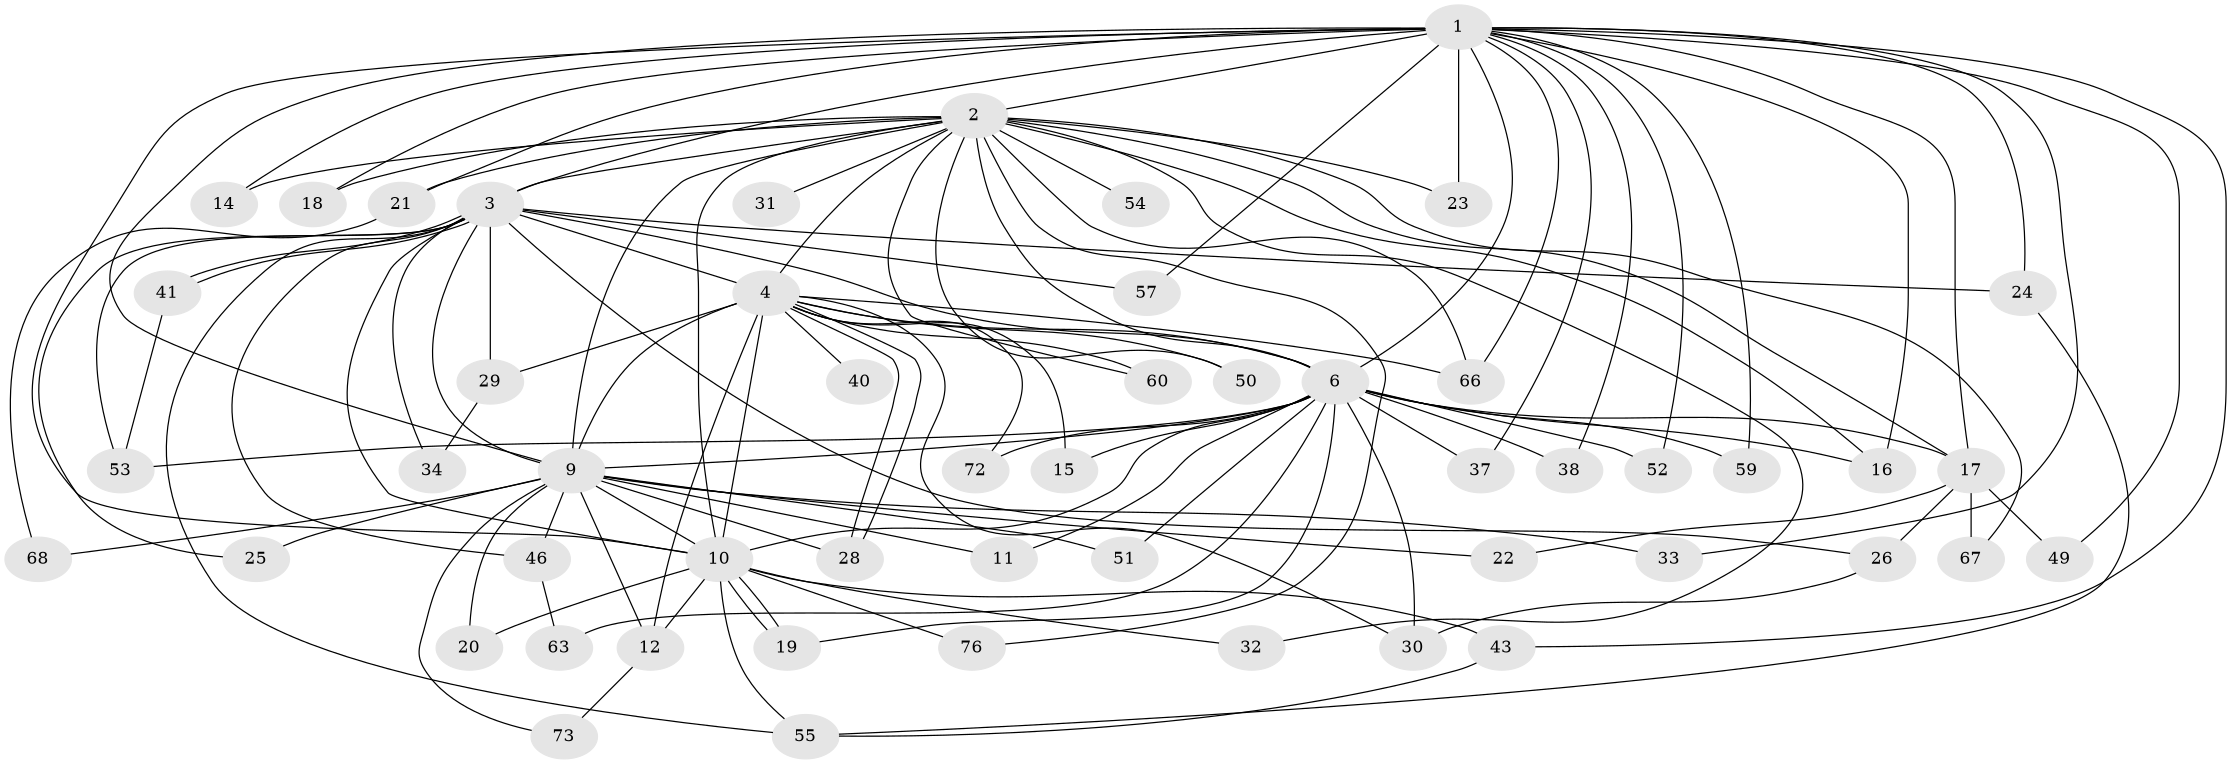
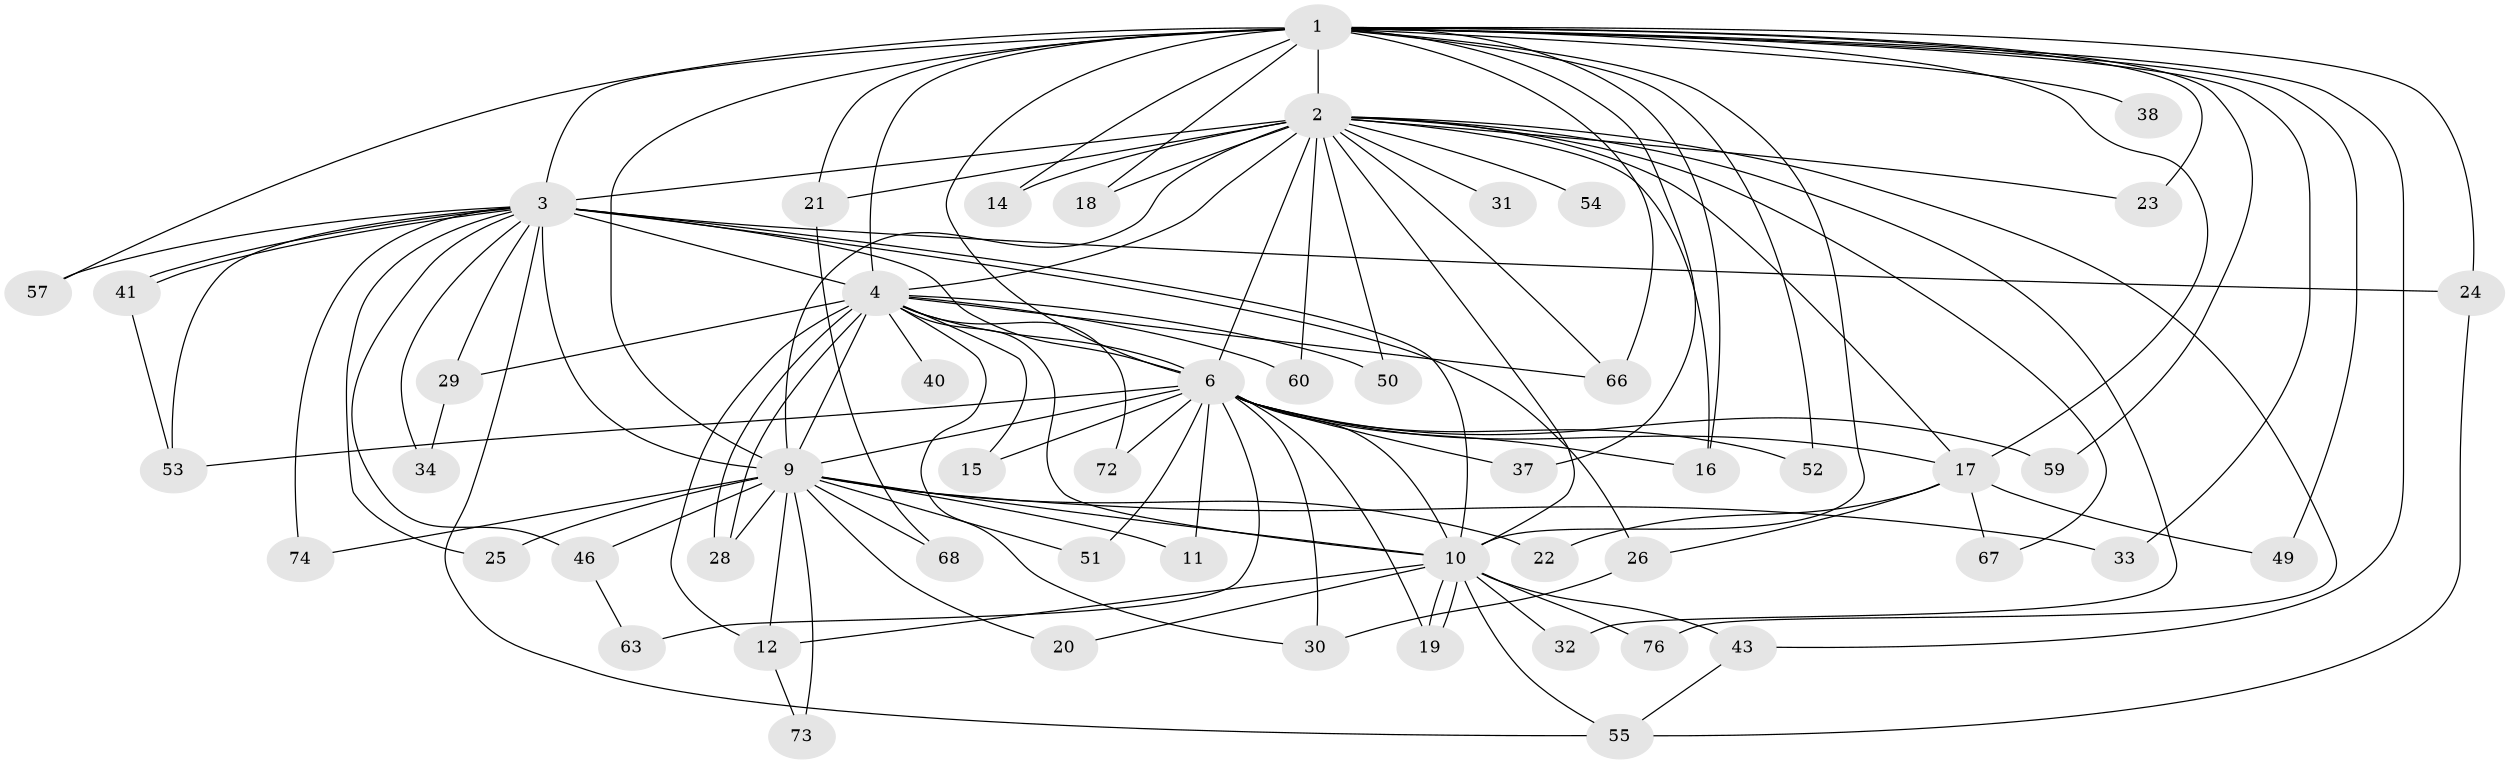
edge "1" -- "4": added
edge "6" -- "38": removed
node "74": added
